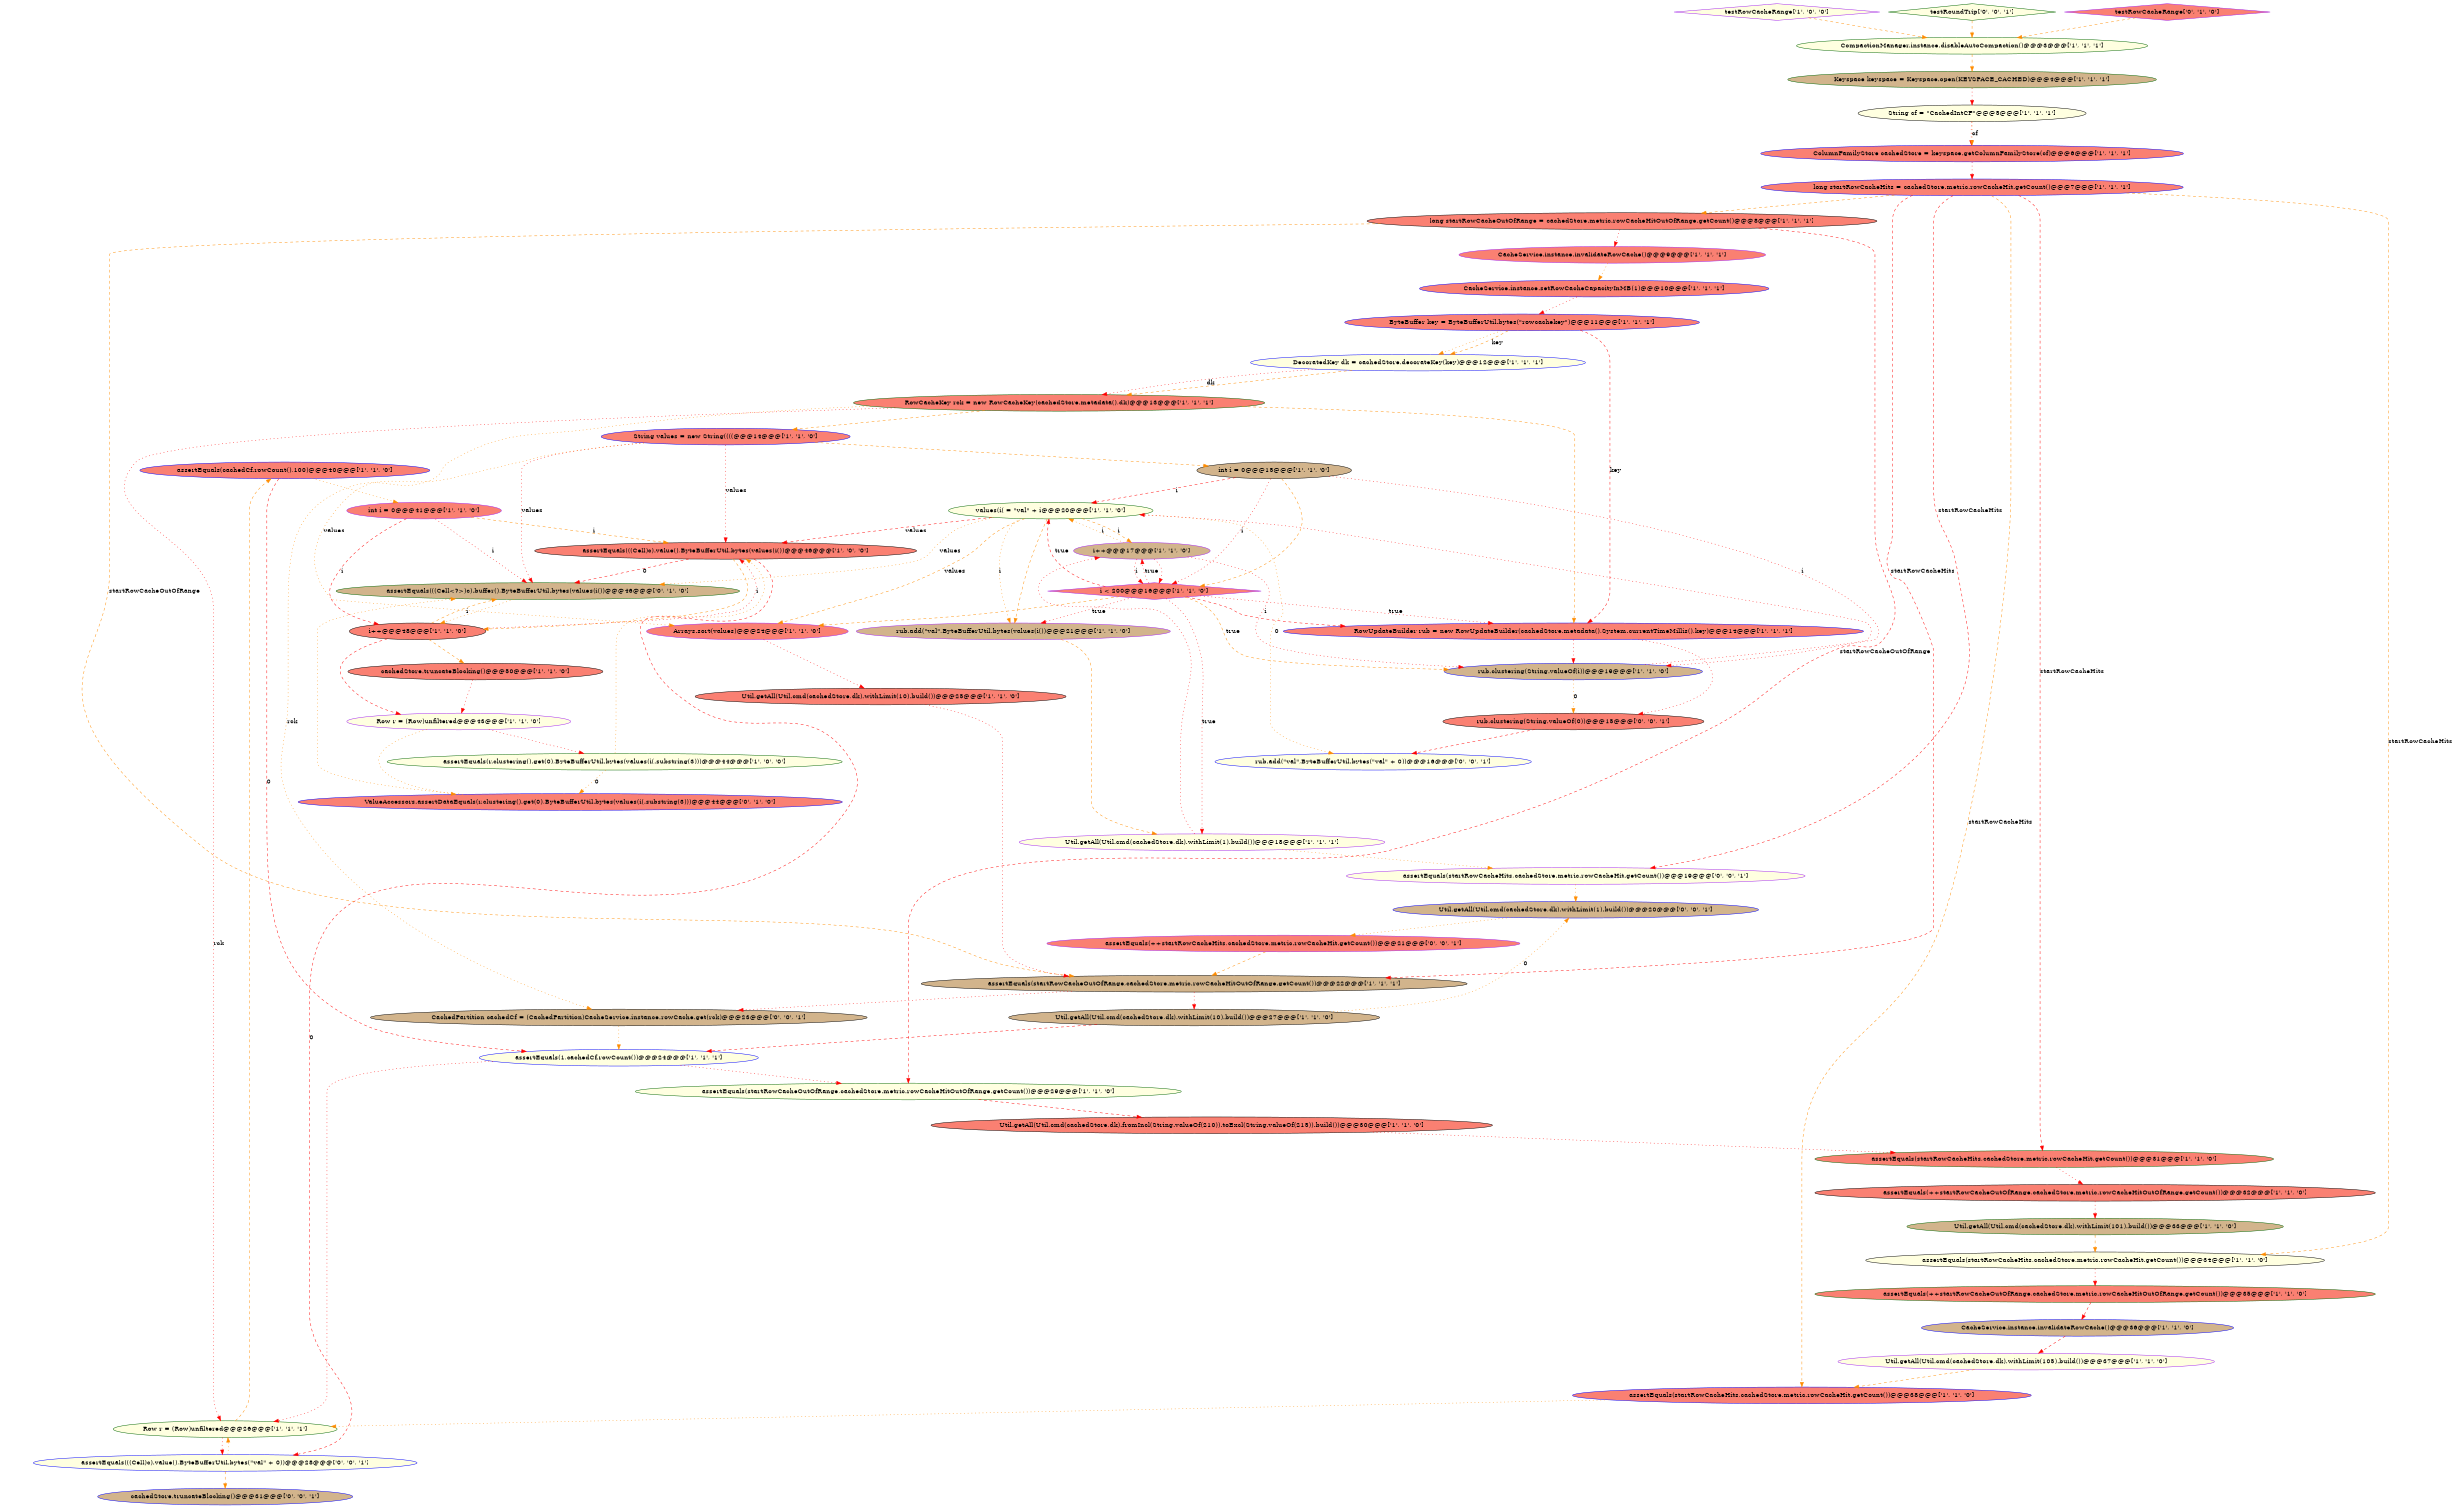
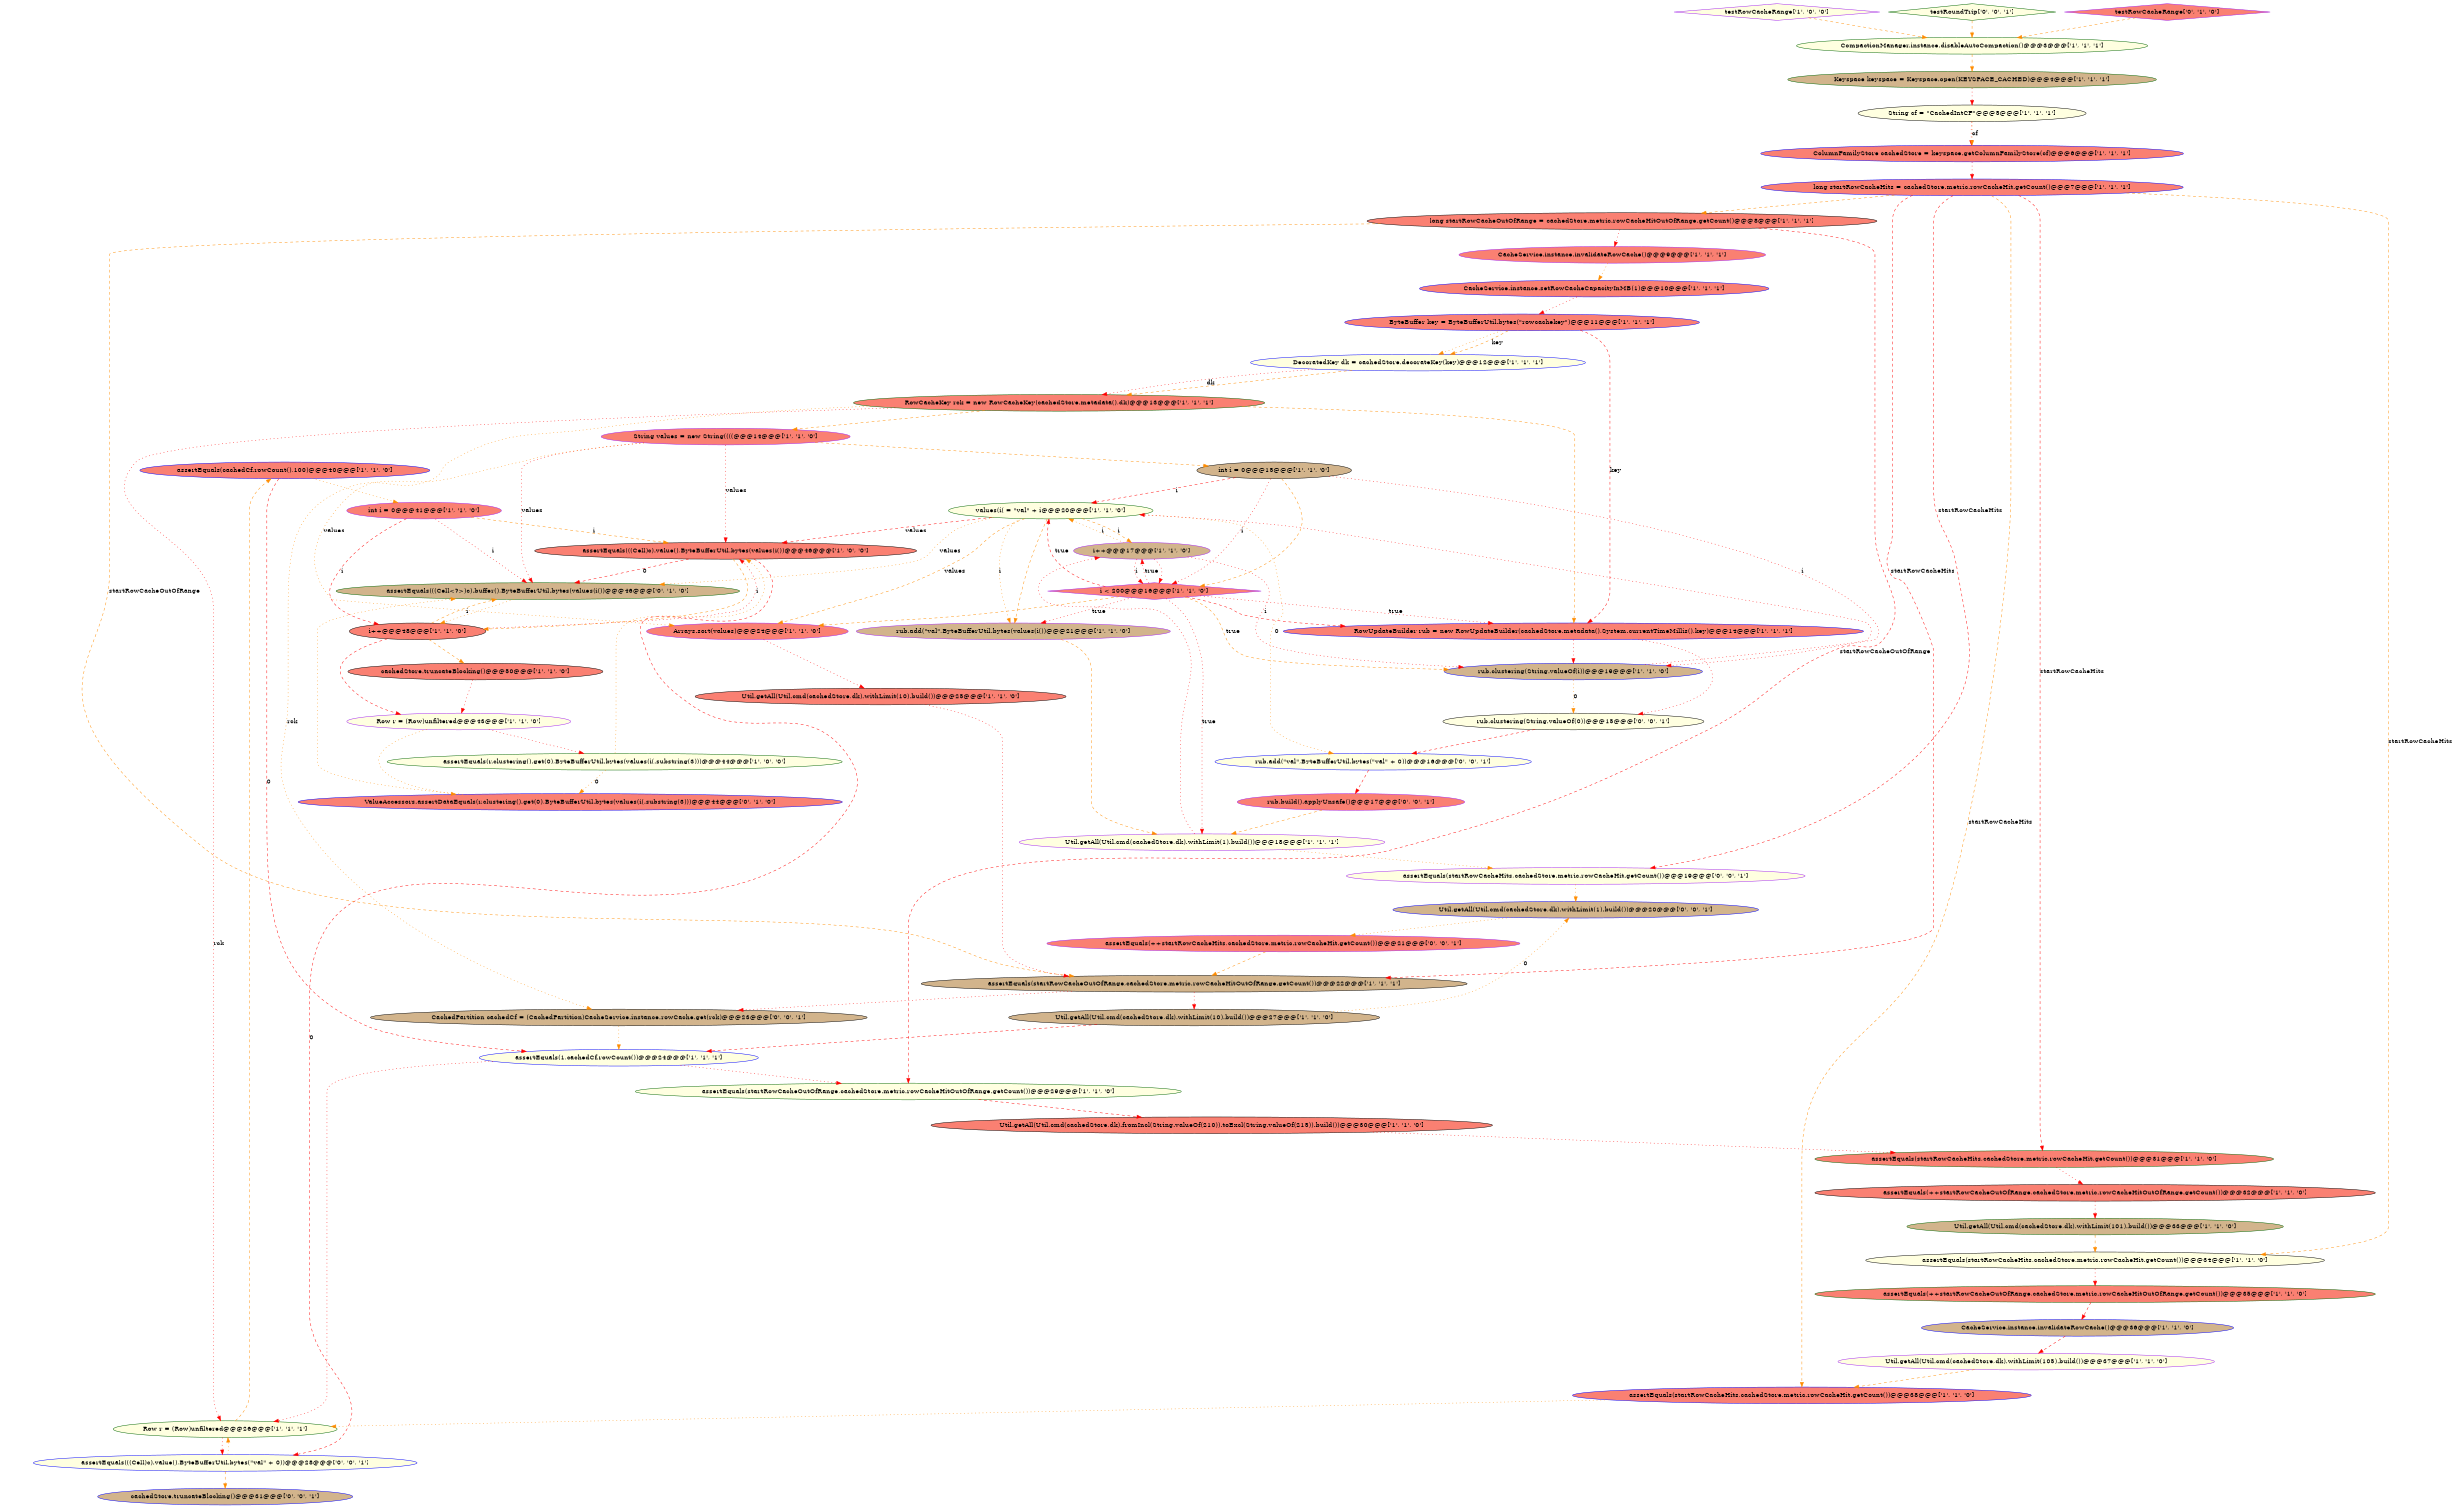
node "String values = new String((((@@@14@@@['1', '1', '0']": color blue -> purple
node "rub.clustering(String.valueOf(0))@@@15@@@['0', '0', '1']": fillcolor salmon -> lightyellow
node "rub.build().applyUnsafe()@@@17@@@['0', '0', '1']": added
